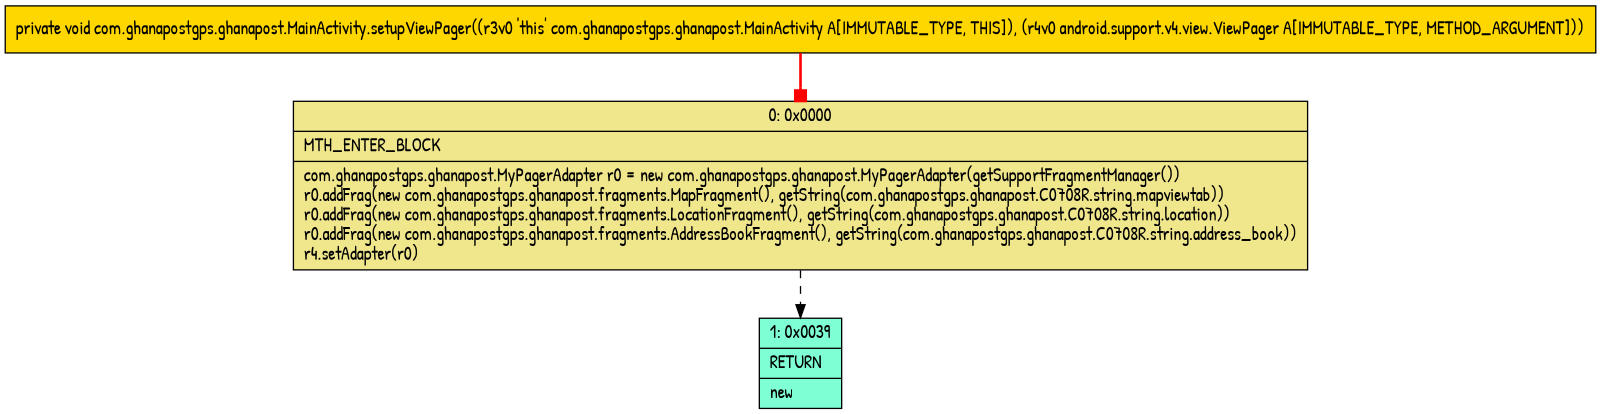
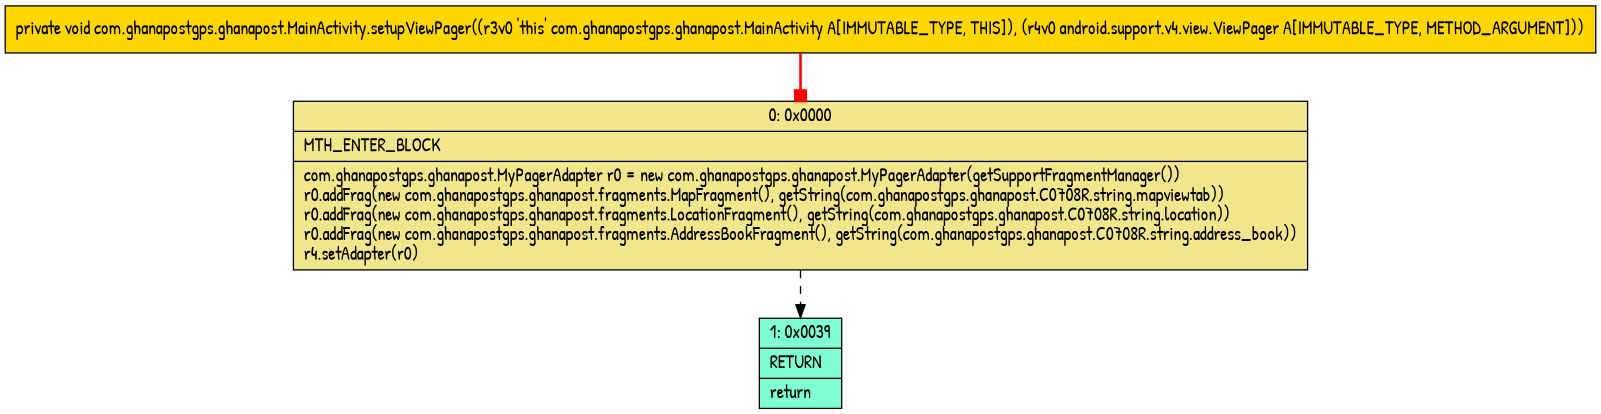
node "1: 0x0039": text "new" -> "return"
